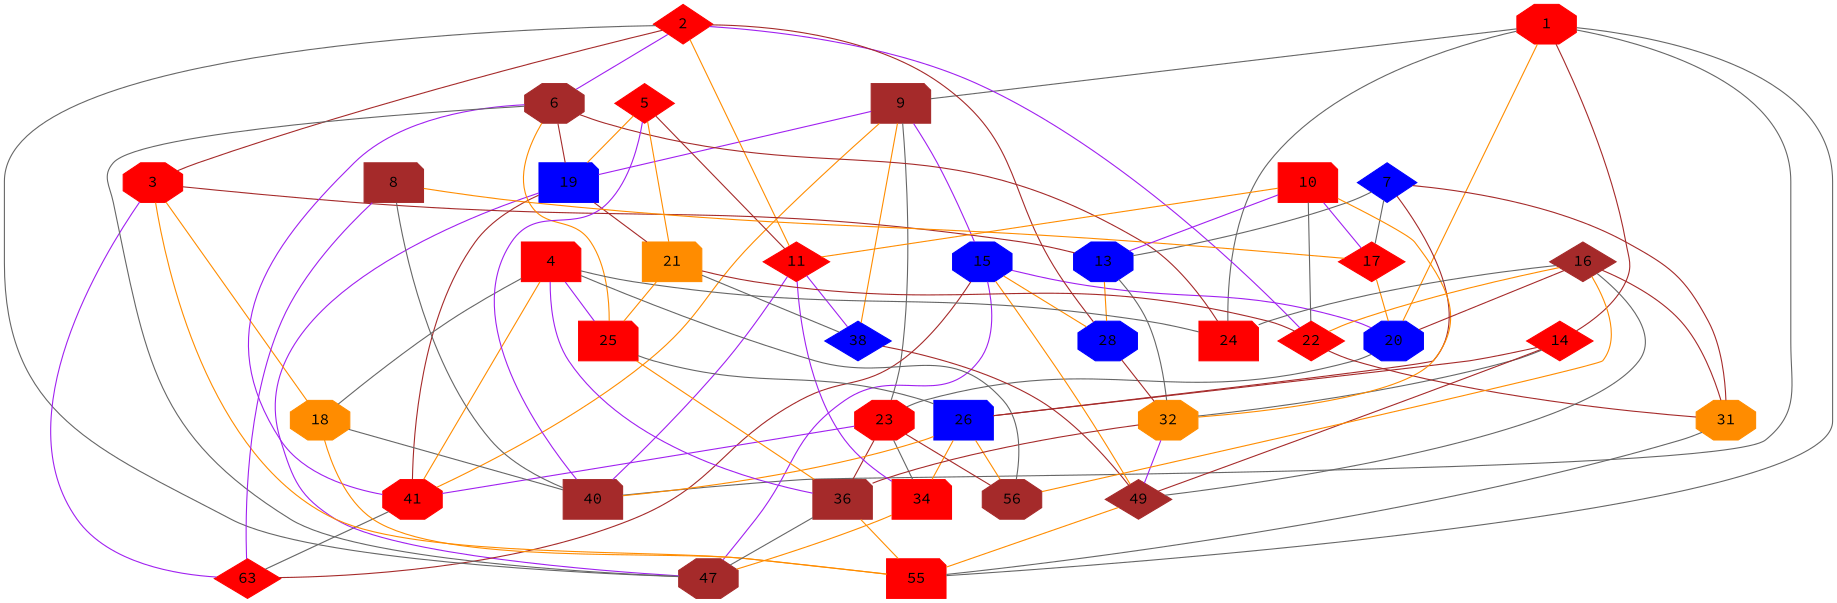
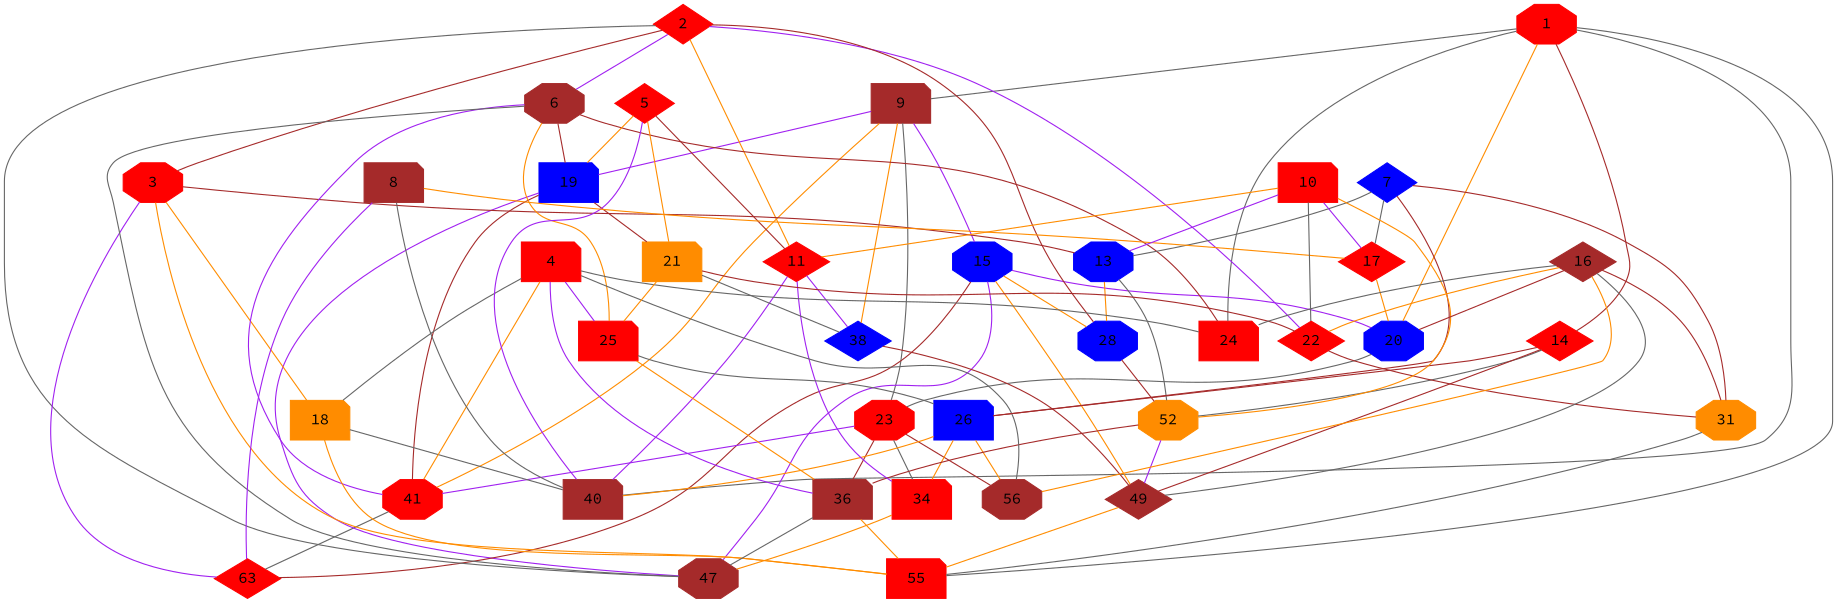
node "18": shape octagon -> note
node "32": label "32" -> "52"
